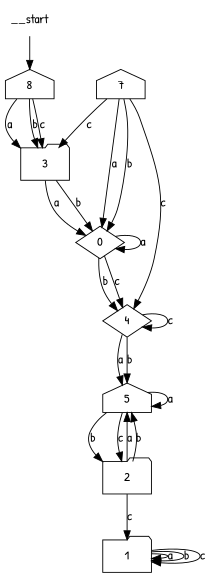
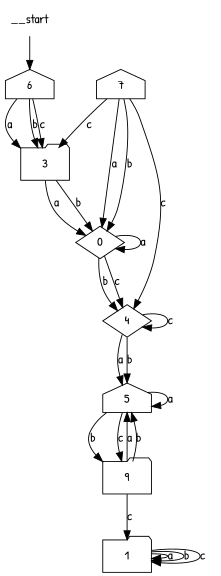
node "8": label "8" -> "6"
node "2": label "2" -> "9"
